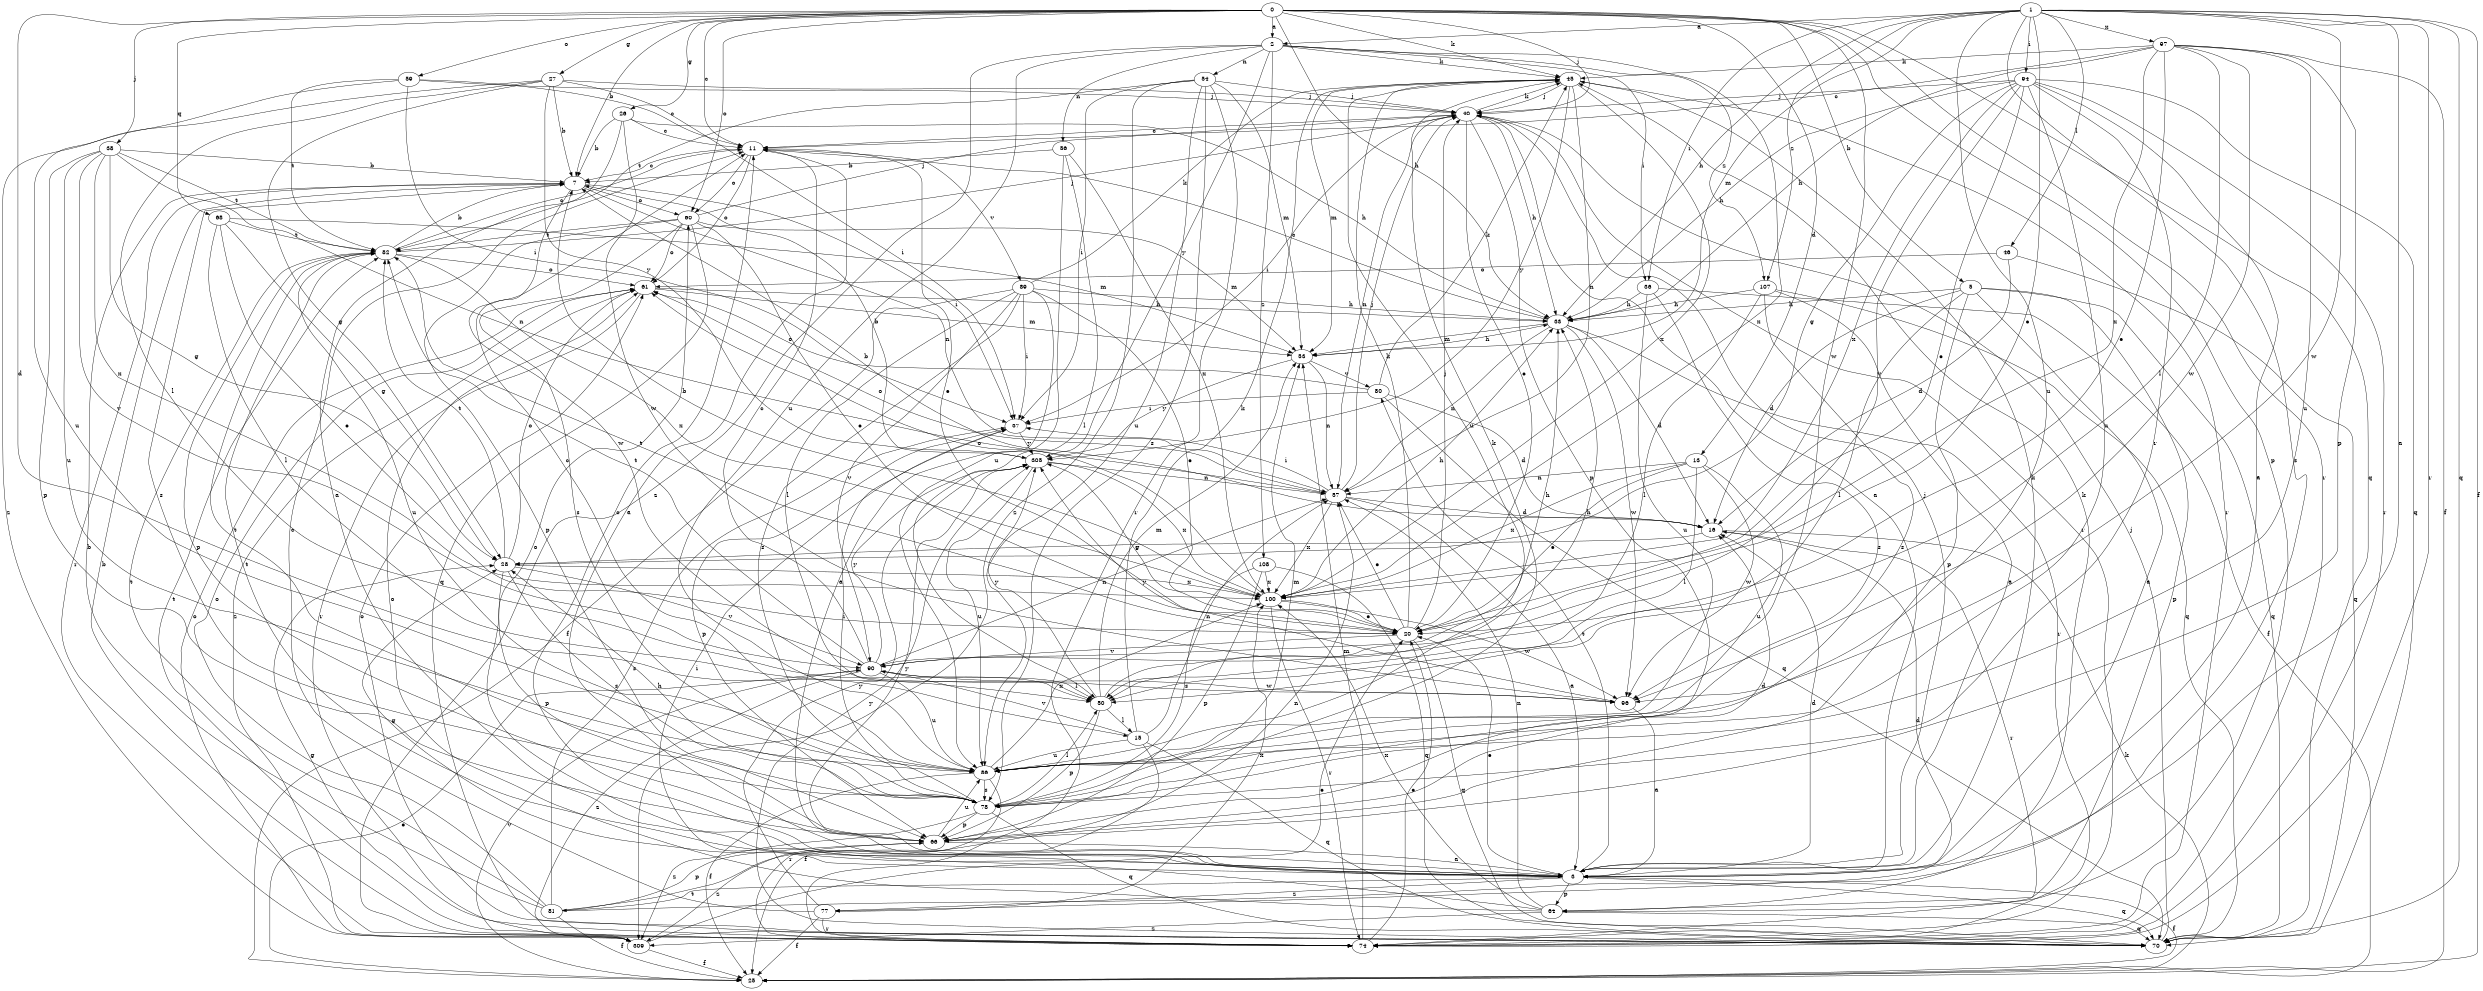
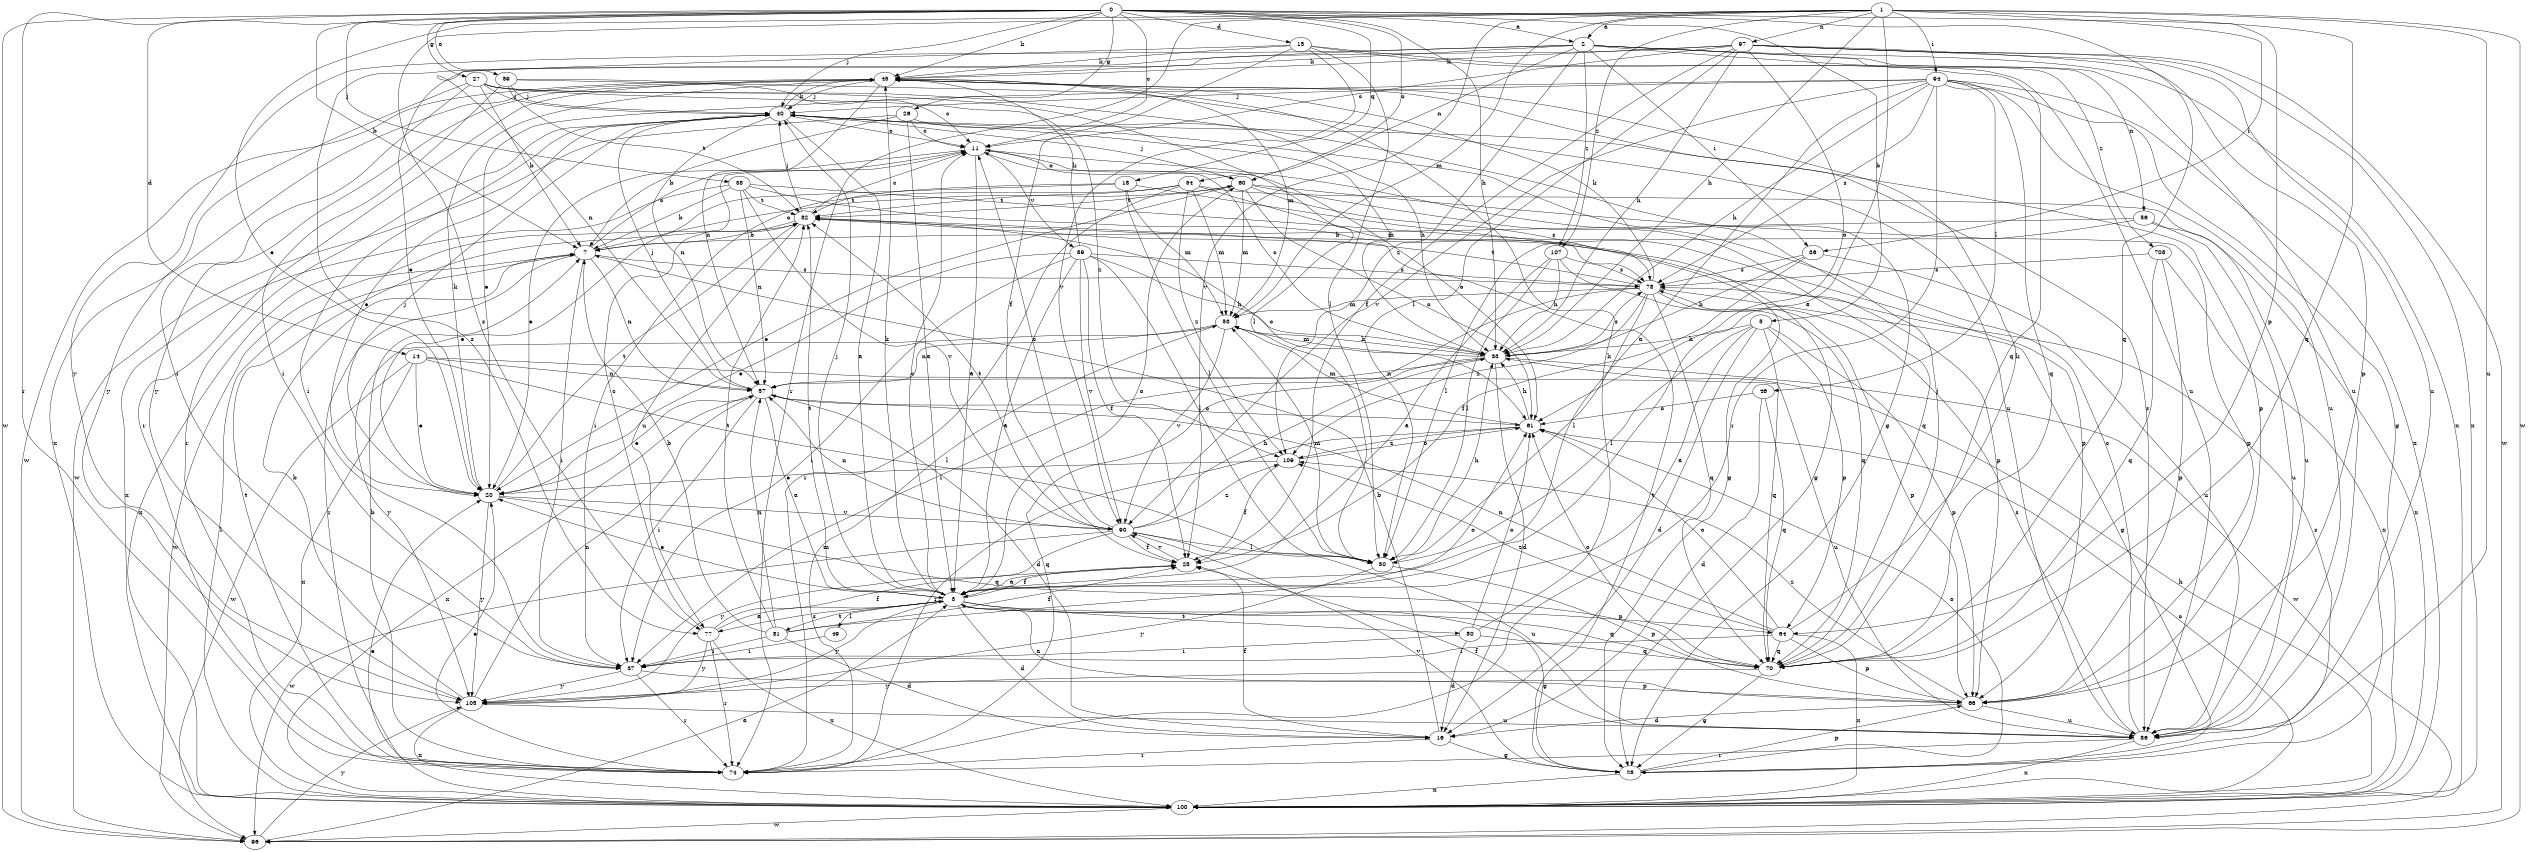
edge "2" -> "77": added, label "s"
edge "54" -> "40": removed, label "j"
edge "1" -> "46": now "94" -> "46"
edge "11" -> "7": reversed
node "68": label "68" -> "18"
edge "45" -> "96": added, label "w"
edge "97" -> "61": added, label "o"
edge "53" -> "33": label "h" -> "k"
edge "33" -> "78": added, label "s"
edge "53" -> "80": now "53" -> "90"
edge "100" -> "7": label "b" -> "l"
edge "45" -> "86": label "u" -> "s"
edge "94" -> "78": label "r" -> "s"
node "305": label "305" -> "105"
node "13": label "13" -> "14"
edge "1" -> "25": label "f" -> "v"
node "108": label "108" -> "708"
edge "20" -> "57": reversed
edge "25" -> "3": added, label "a"
edge "77" -> "3": added, label "a"
edge "82" -> "86": now "82" -> "77"
node "49": added
edge "33" -> "74": label "r" -> "q"
edge "38" -> "86": removed, label "u"
edge "81" -> "37": label "s" -> "i"
edge "78" -> "28": label "h" -> "g"
edge "50" -> "15": reversed
edge "16" -> "25": label "k" -> "f"
edge "100" -> "74": now "37" -> "74"
edge "90" -> "25": label "e" -> "f"
edge "81" -> "66": now "64" -> "66"
edge "3" -> "77": label "z" -> "s"
node "309": label "309" -> "109"
